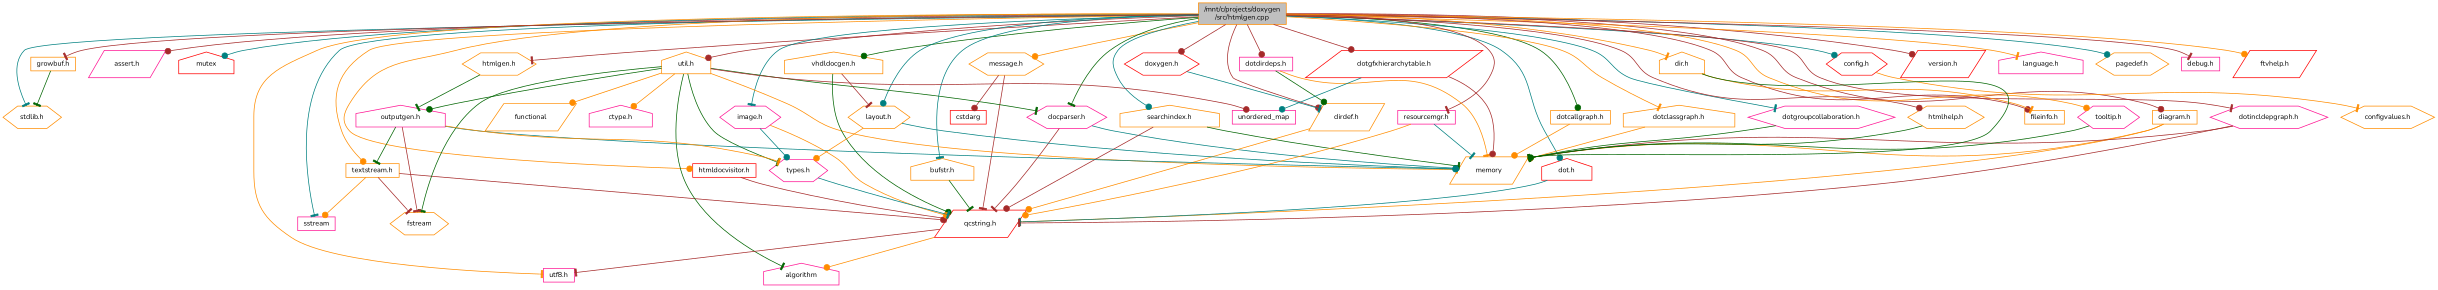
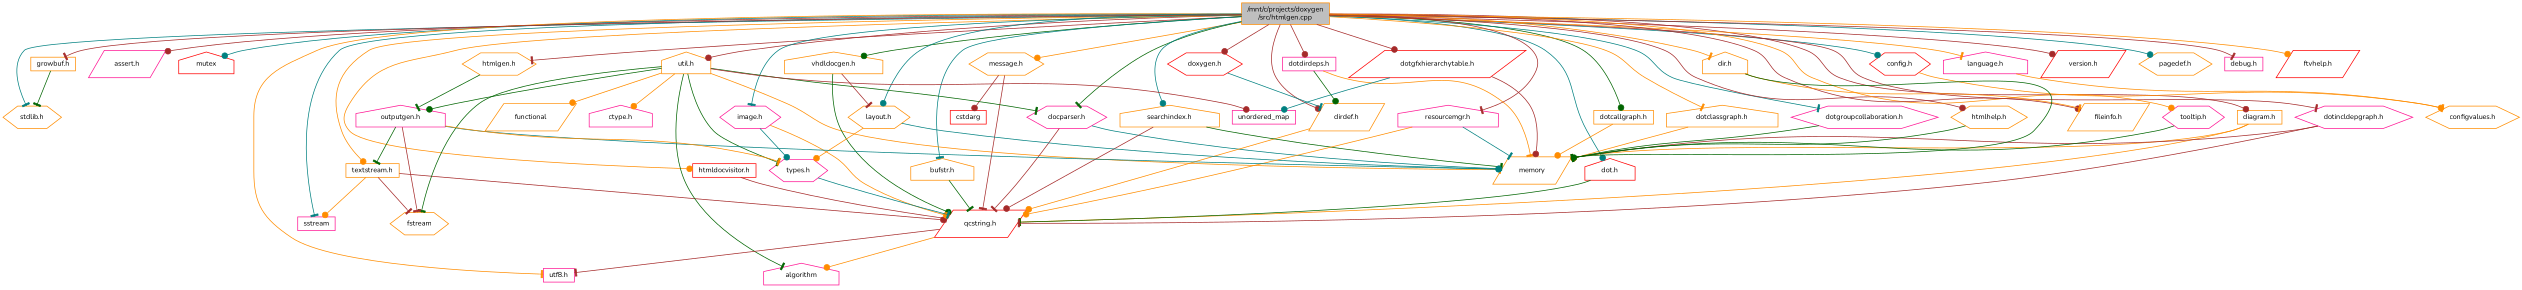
edge "language.h" -> "configvalues.h": added
node "resourcemgr.h": shape box -> house
node "fileinfo.h": shape box -> parallelogram
edge "dot.h" -> "qcstring.h": color teal -> darkgreen
